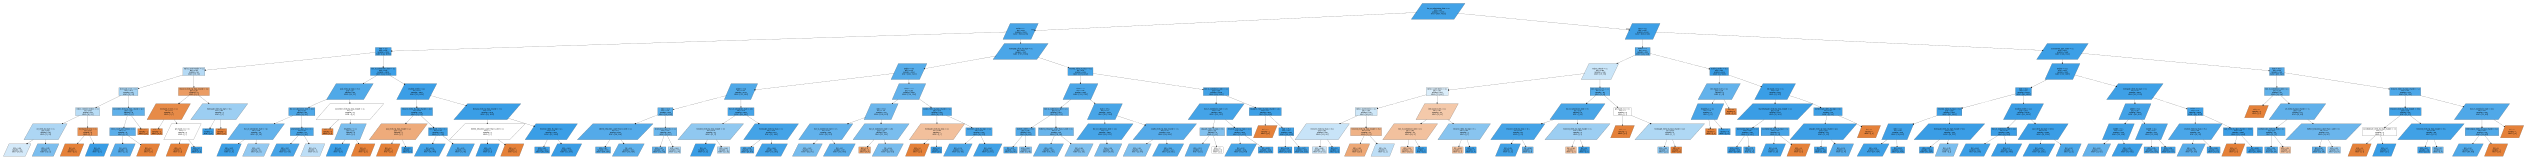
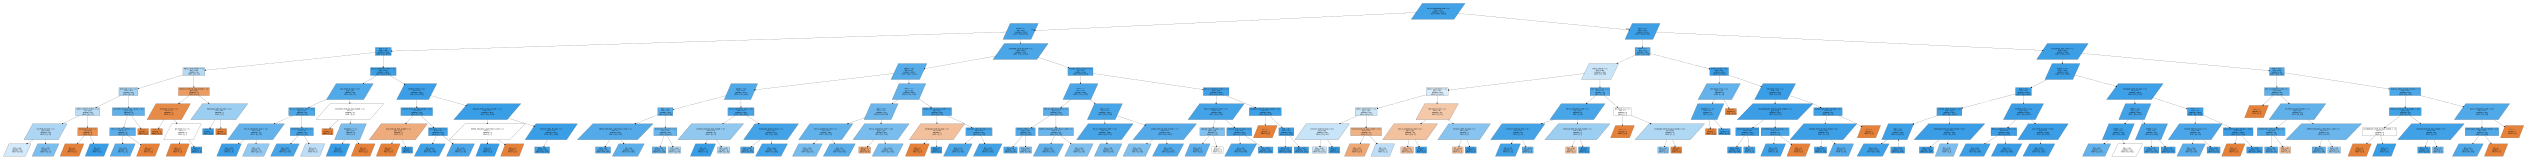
edge "date <= 53.5 gini = 0.043 samples = 9134 value = [199, 8935]" -> "gini = 0.032 samples = 4636 value = [75, 4561]": reversed
node "gini = 0.008 samples = 8342 value = [32, 8310]": removed
node "gini = 0.147 samples = 25 value = [2, 23]": removed
node "gini = 0.044 samples = 4165 value = [93, 4072]": fillcolor #399de5f9 -> #e5813900
